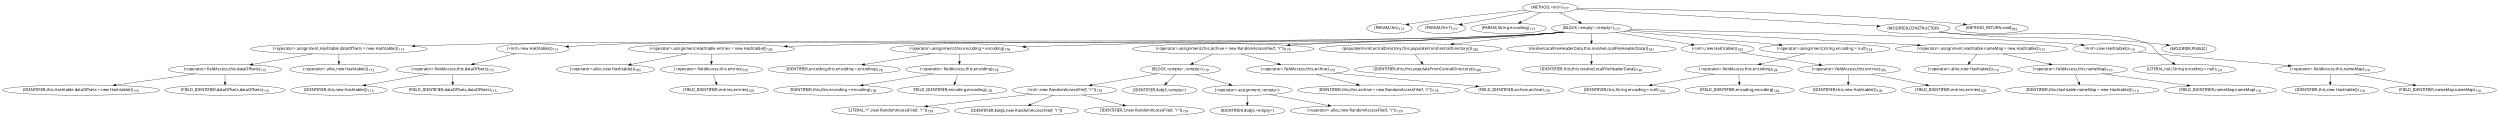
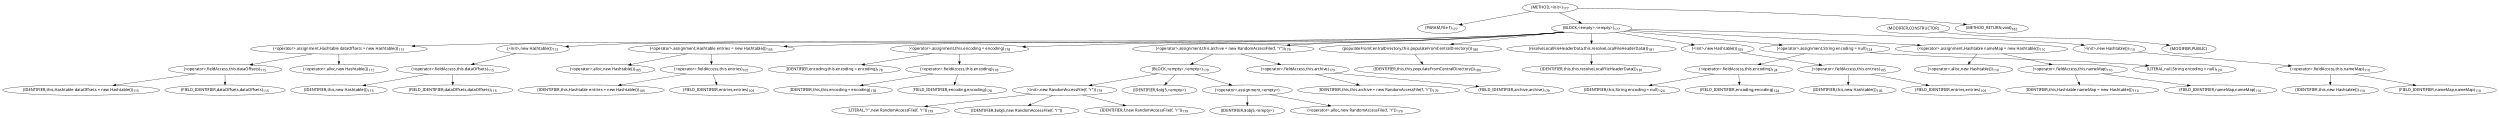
edge "(METHOD,<init>)" -> "(MODIFIER,CONSTRUCTOR)": removed
node "(PARAM,this)": removed
node "(PARAM,String encoding)": removed
edge "(MODIFIER,CONSTRUCTOR)" -> "(LITERAL,null,String encoding = null)": now "(<operator>.assignment,String encoding = null)" -> "(LITERAL,null,String encoding = null)"
node "(IDENTIFIER,this,Hashtable entries = new Hashtable())": added
